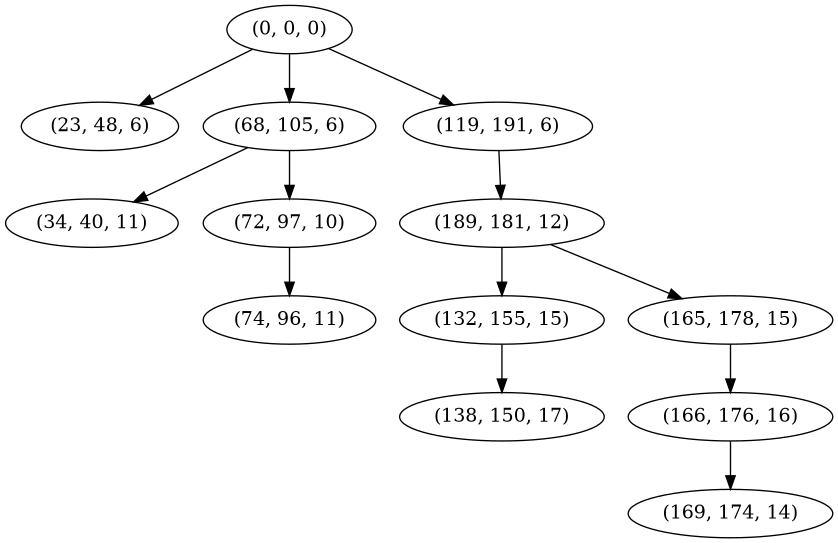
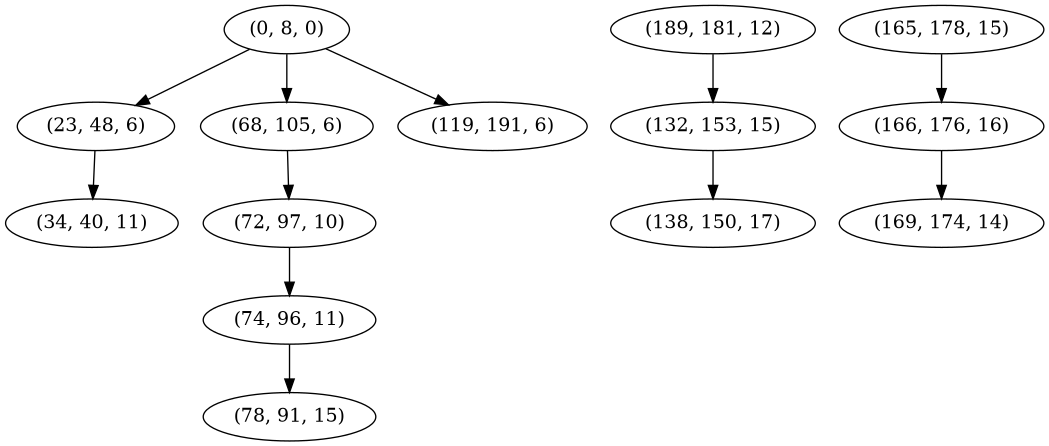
node "(0, 0, 0)": label "(0, 0, 0)" -> "(0, 8, 0)"
edge "(119, 191, 6)" -> "(189, 181, 12)": removed
edge "(68, 105, 6)" -> "(34, 40, 11)": now "(23, 48, 6)" -> "(34, 40, 11)"
edge "(189, 181, 12)" -> "(165, 178, 15)": removed
node "(132, 155, 15)": label "(132, 155, 15)" -> "(132, 153, 15)"
node "(78, 91, 15)": added
